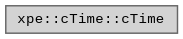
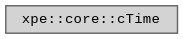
node "xpe::cTime::cTime": label "xpe::cTime::cTime" -> "xpe::core::cTime"
